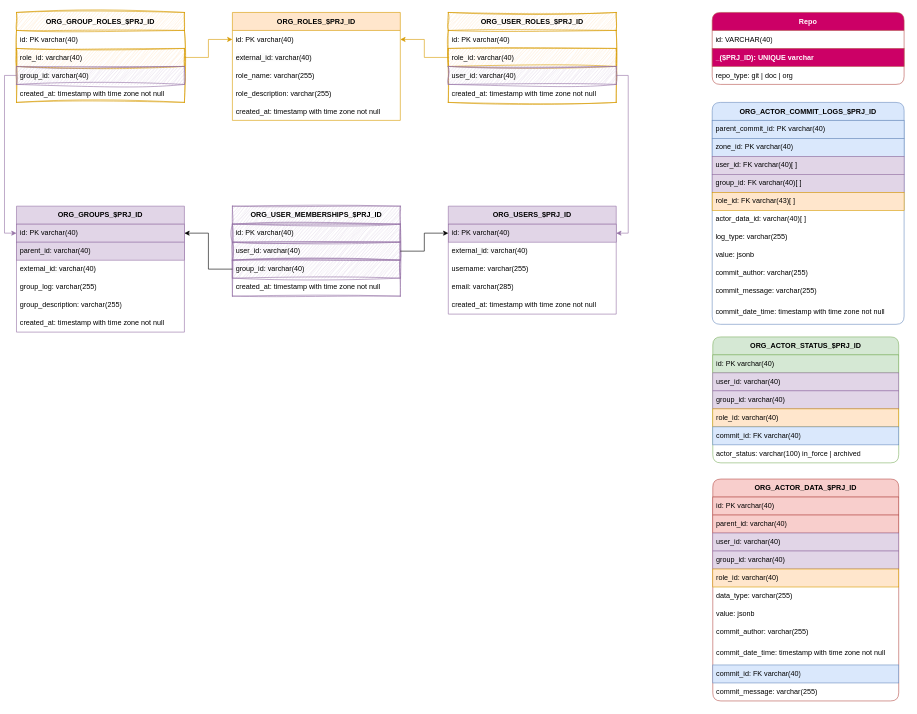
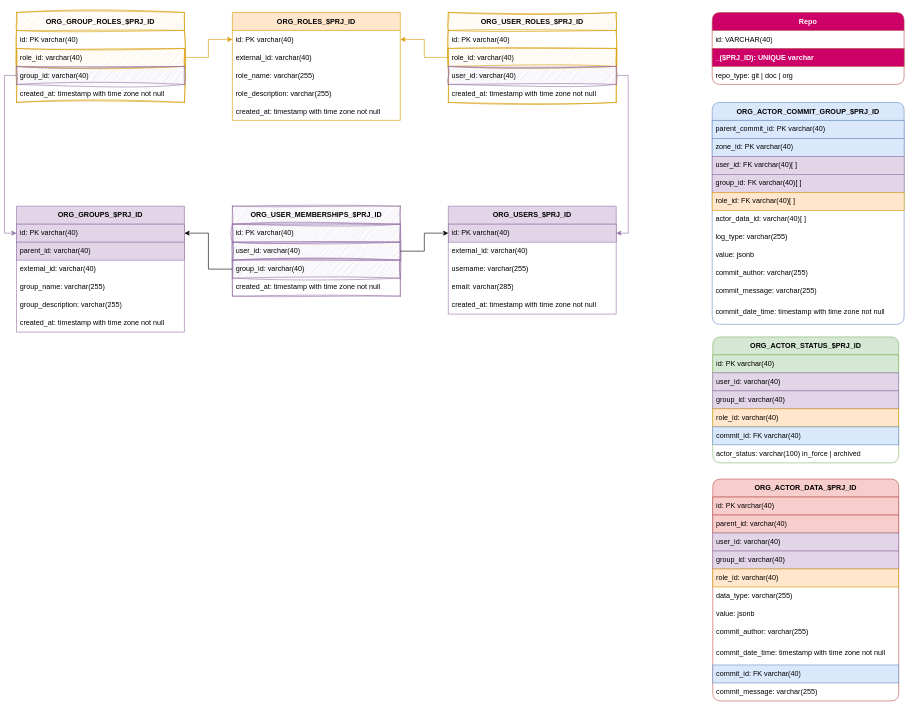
node "ORG_ACTOR_COMMIT_LOGS_$PRJ_ID": label "ORG_ACTOR_COMMIT_LOGS_$PRJ_ID" -> "ORG_ACTOR_COMMIT_GROUP_$PRJ_ID"
node "role_id: FK varchar(43)[ ]": label "role_id: FK varchar(43)[ ]" -> "role_id: FK varchar(40)[ ]"
node "group_log: varchar(255)": label "group_log: varchar(255)" -> "group_name: varchar(255)"
